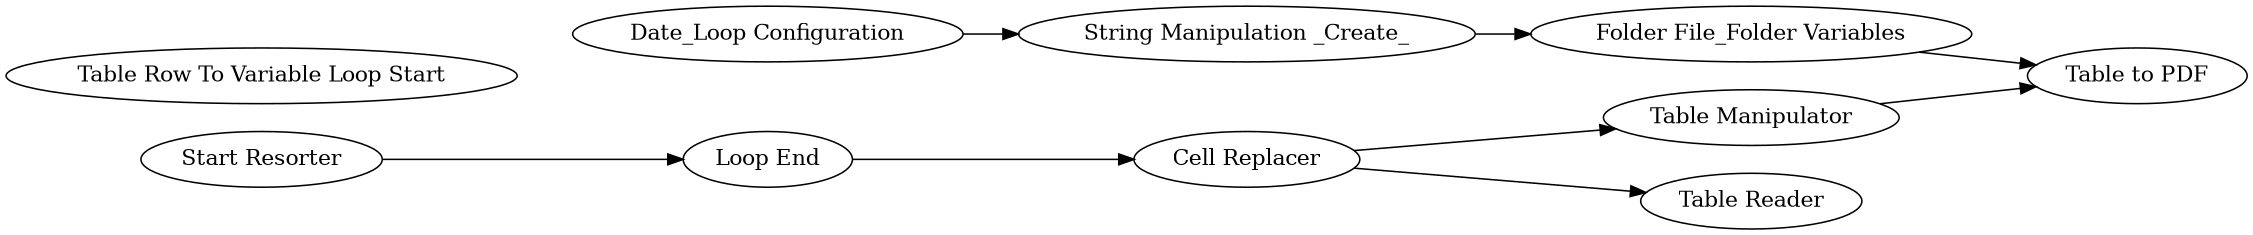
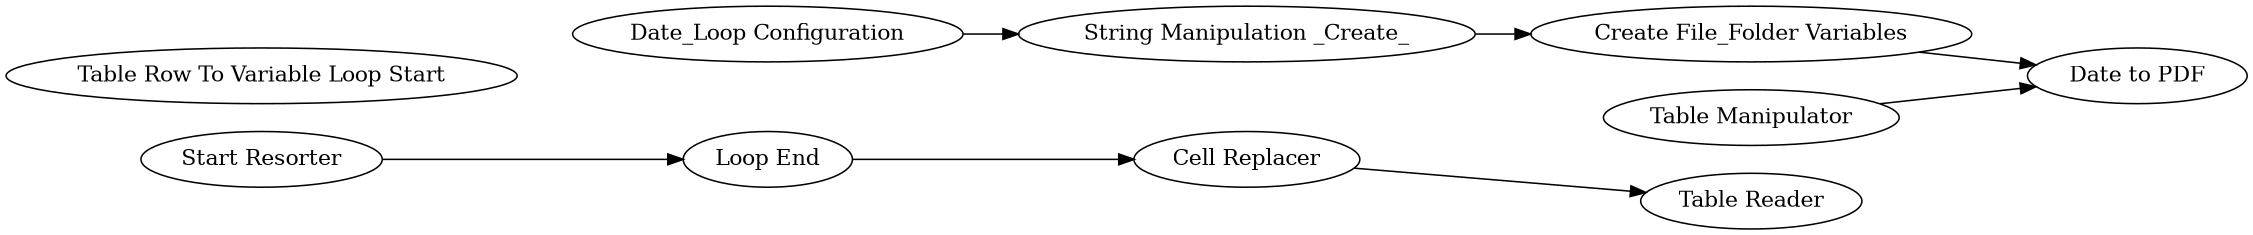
node "Folder File_Folder Variables": label "Folder File_Folder Variables" -> "Create File_Folder Variables"
node "Table to PDF": label "Table to PDF" -> "Date to PDF"
edge "Cell Replacer" -> "Table Manipulator": removed
